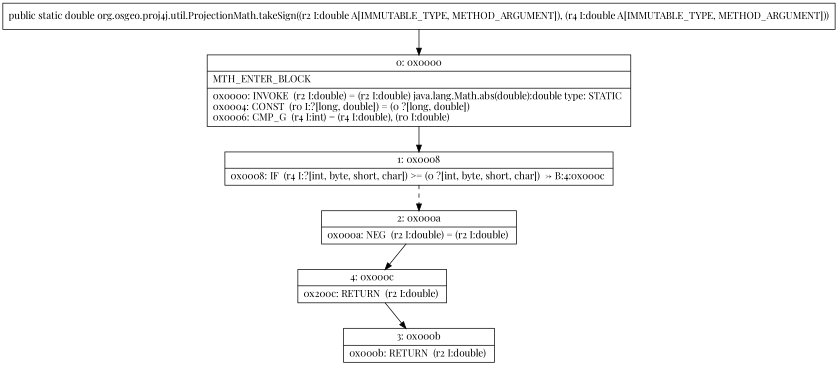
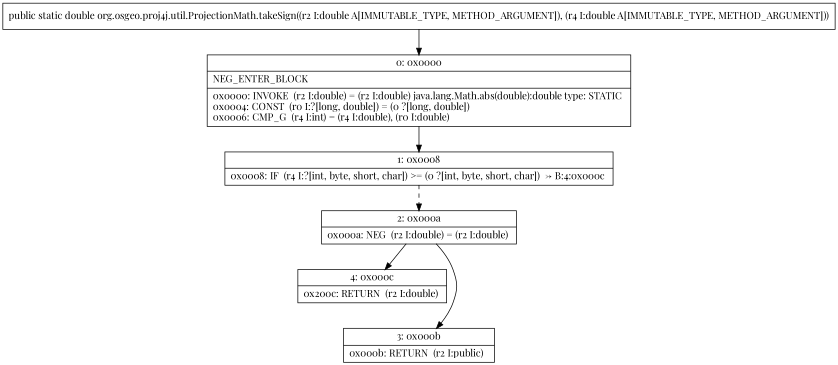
node "0: 0x0000": text "MTH_ENTER_BLOCK" -> "NEG_ENTER_BLOCK"
edge "4: 0x000c" -> "3: 0x000b": now "2: 0x000a" -> "3: 0x000b"
node "3: 0x000b": text "0x000b: RETURN  (r2 I:double)" -> "0x000b: RETURN  (r2 I:public)"
